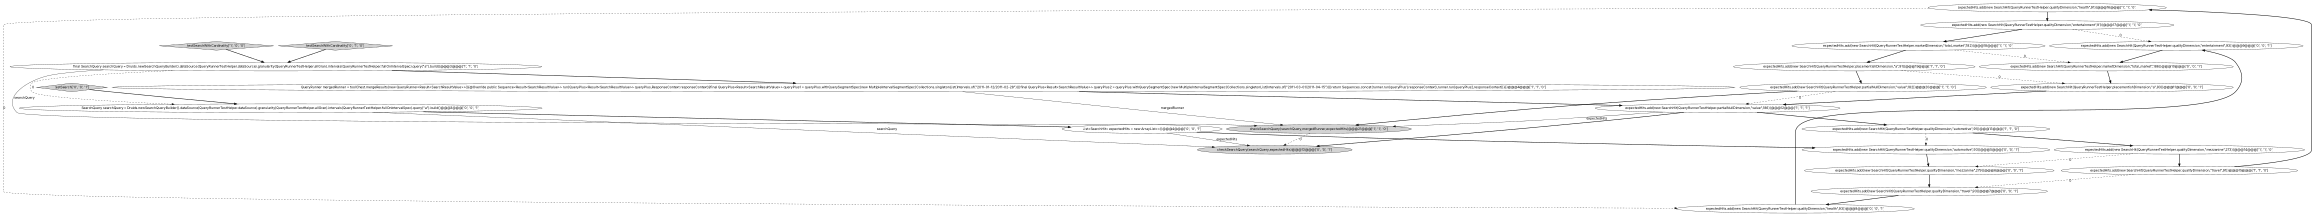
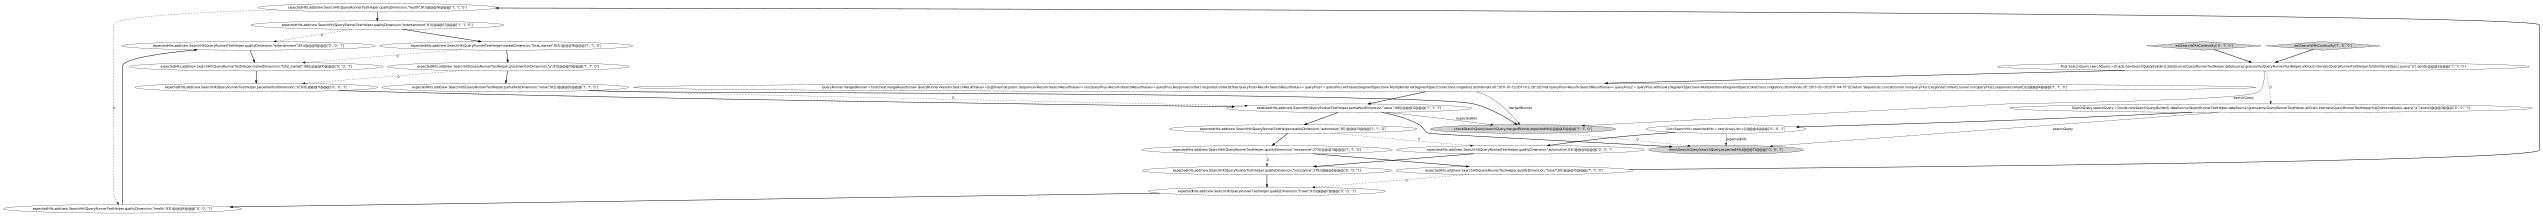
node "testSearch['0', '0', '1']": removed
